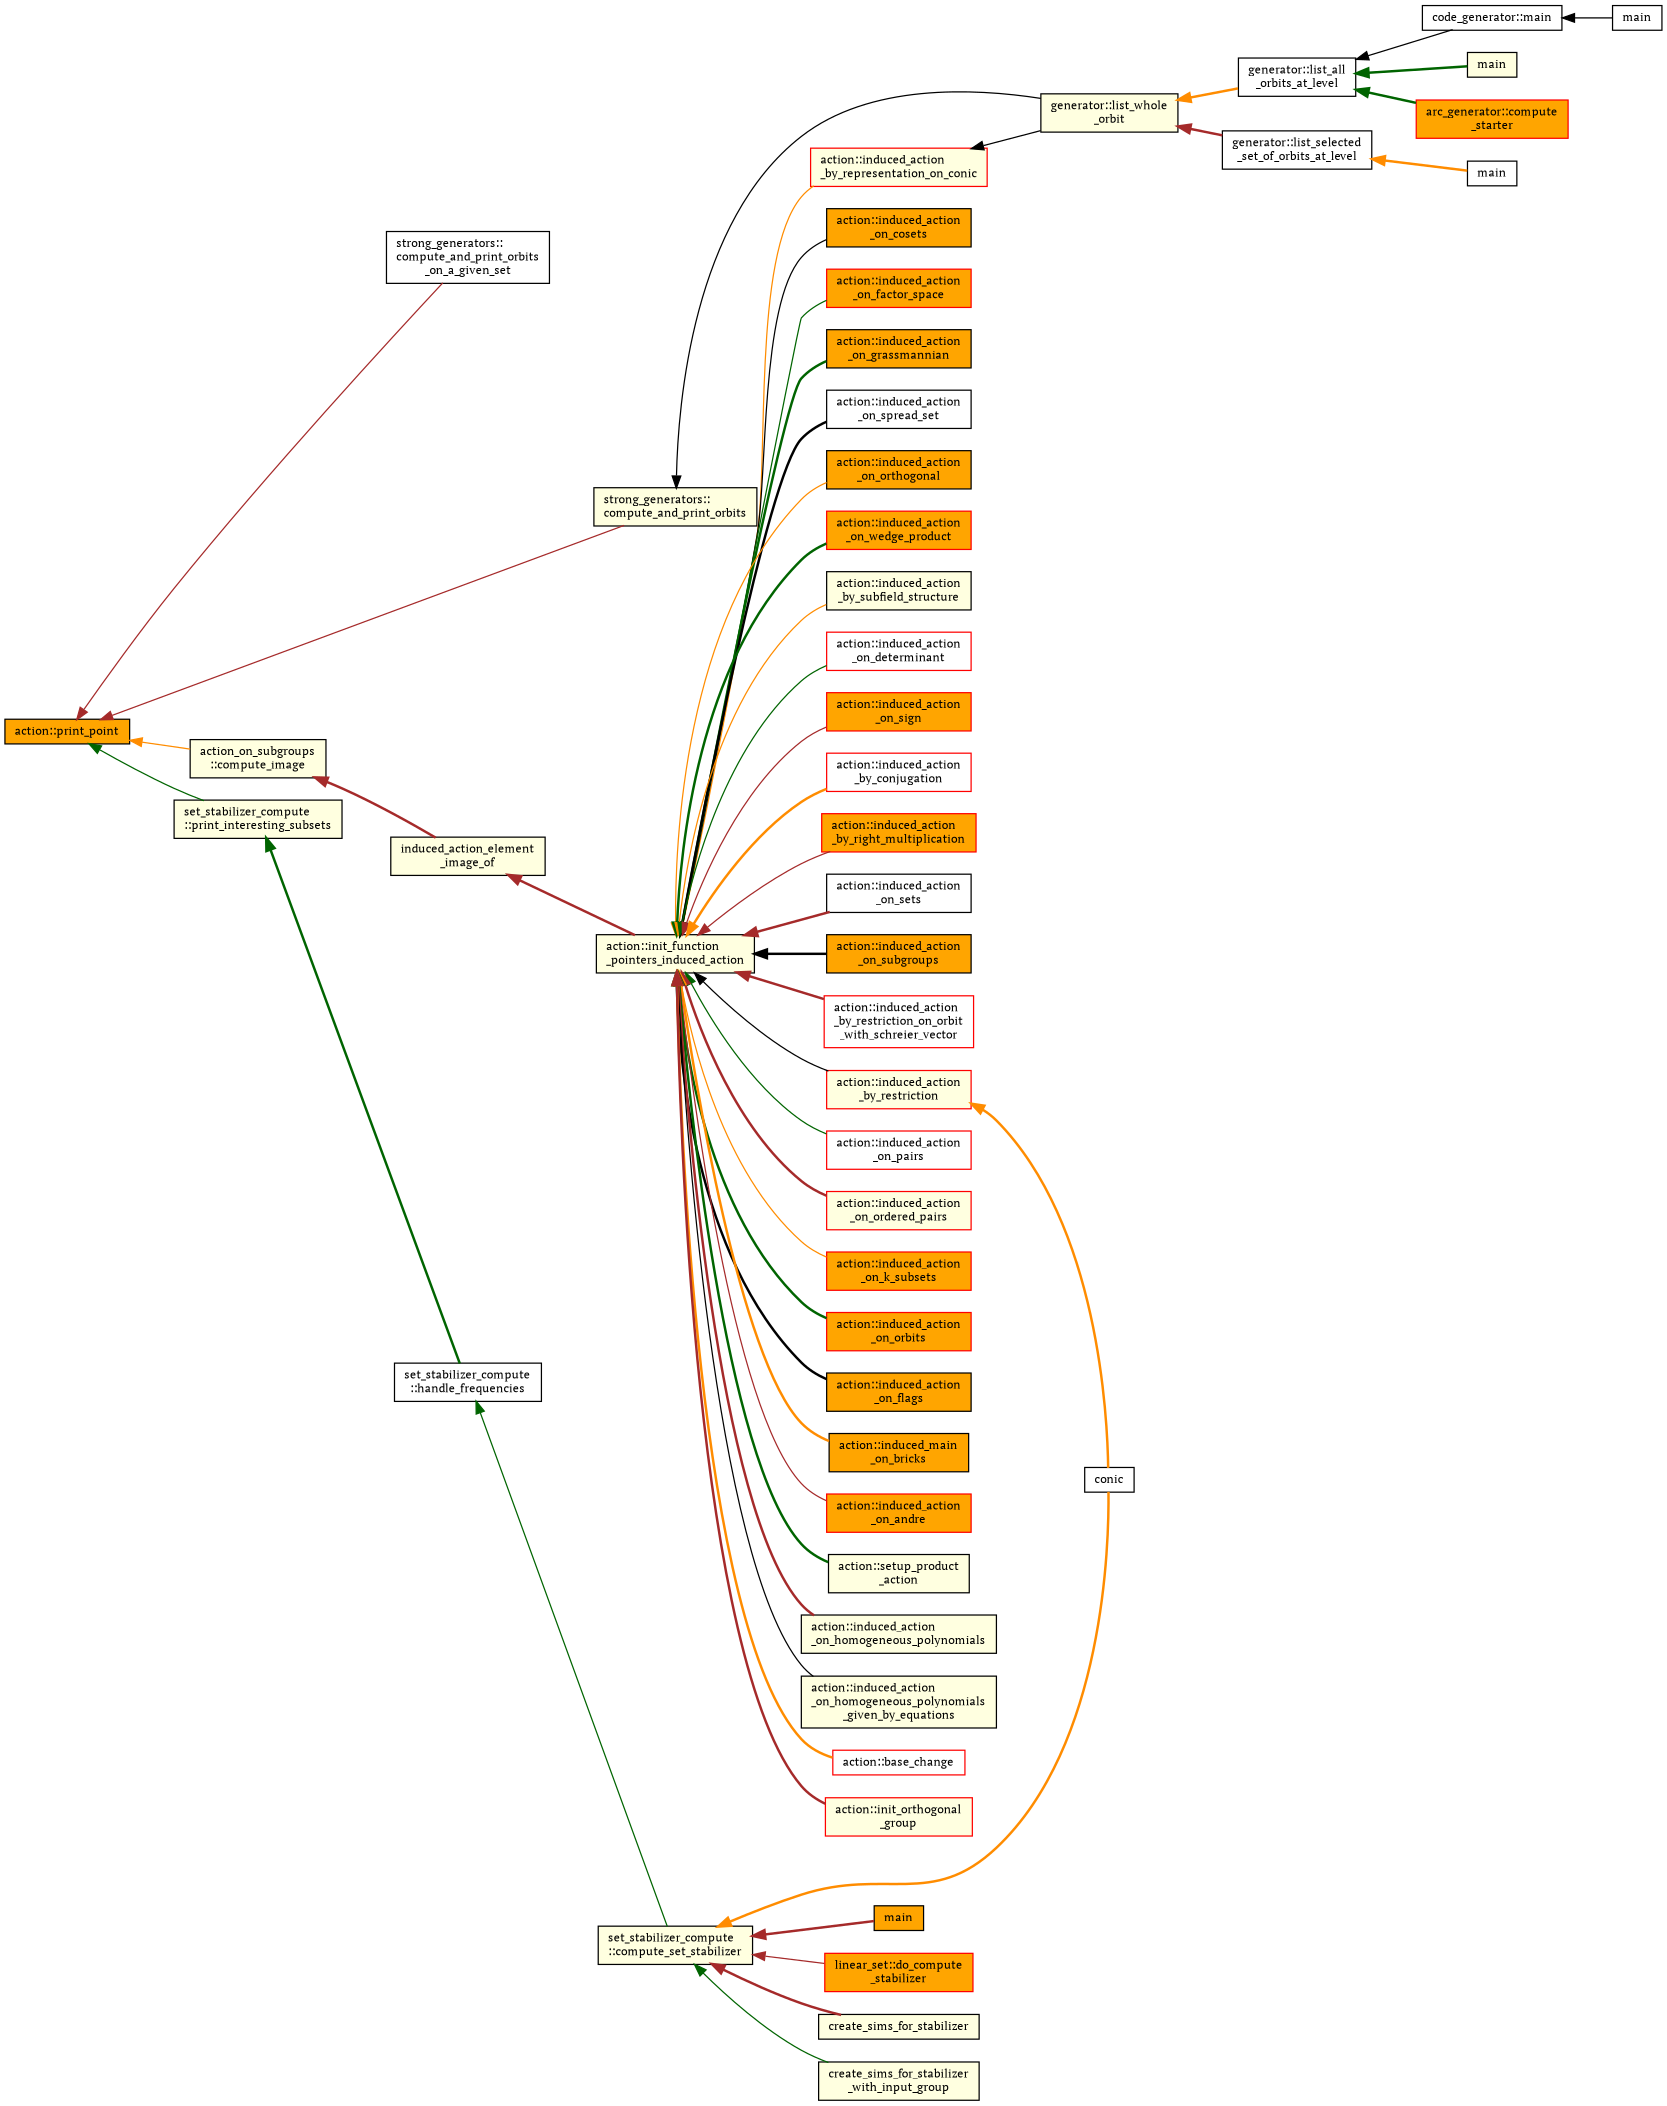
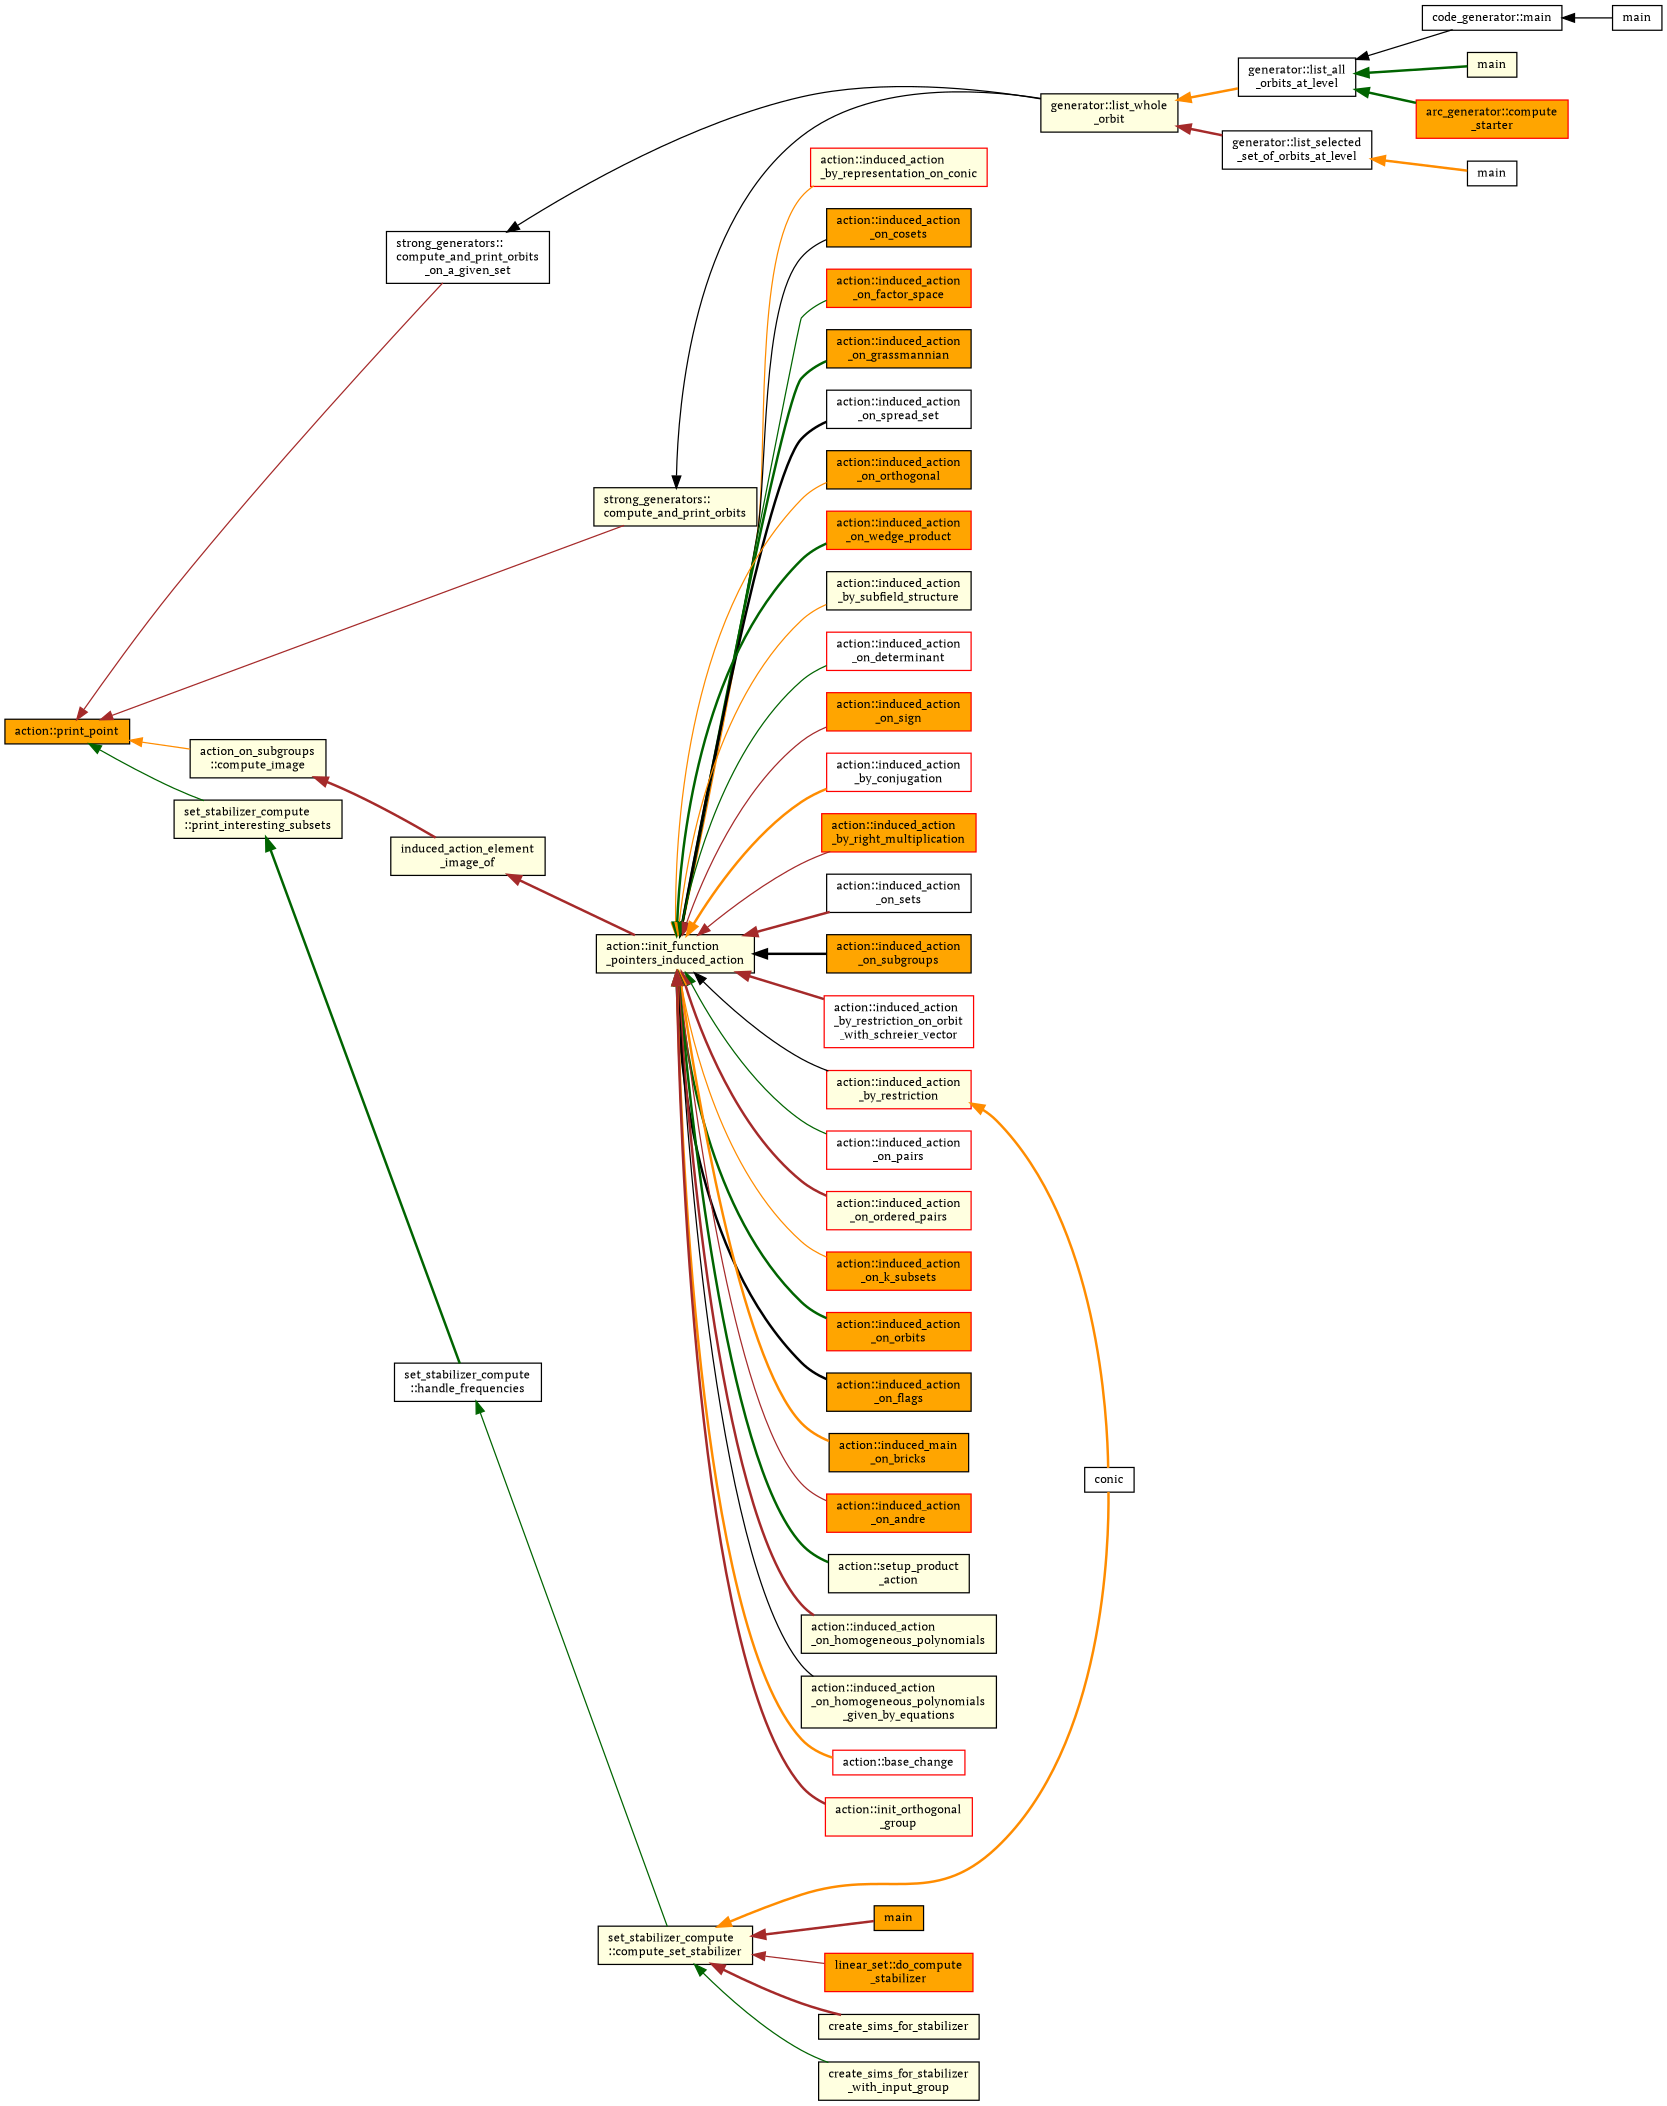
edge "generator::list_whole _orbit" -> "action::induced_action _by_representation_on_conic": now "generator::list_whole _orbit" -> "strong_generators:: compute_and_print_orbits _on_a_given_set"
